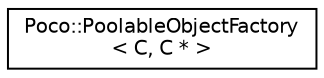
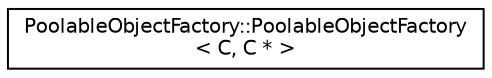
node "Poco::PoolableObjectFactory < C, C * >": label "Poco::PoolableObjectFactory < C, C * >" -> "PoolableObjectFactory::PoolableObjectFactory < C, C * >"
